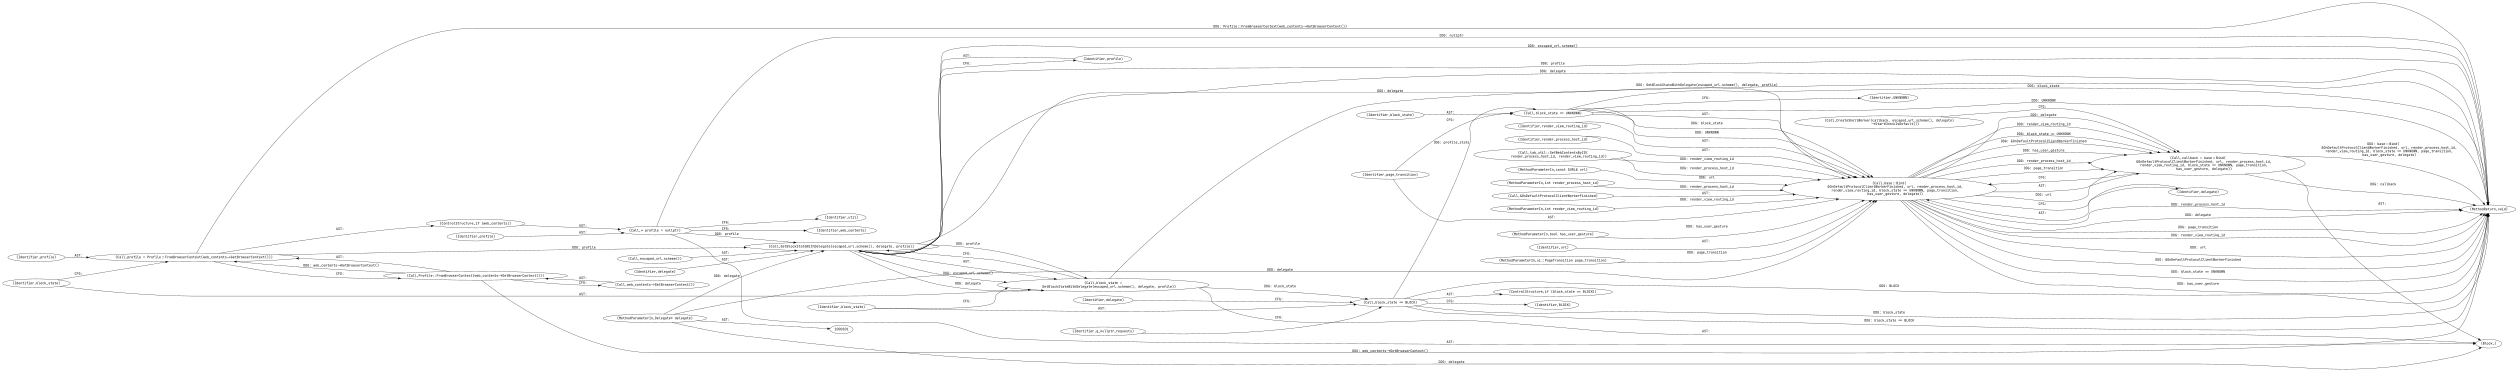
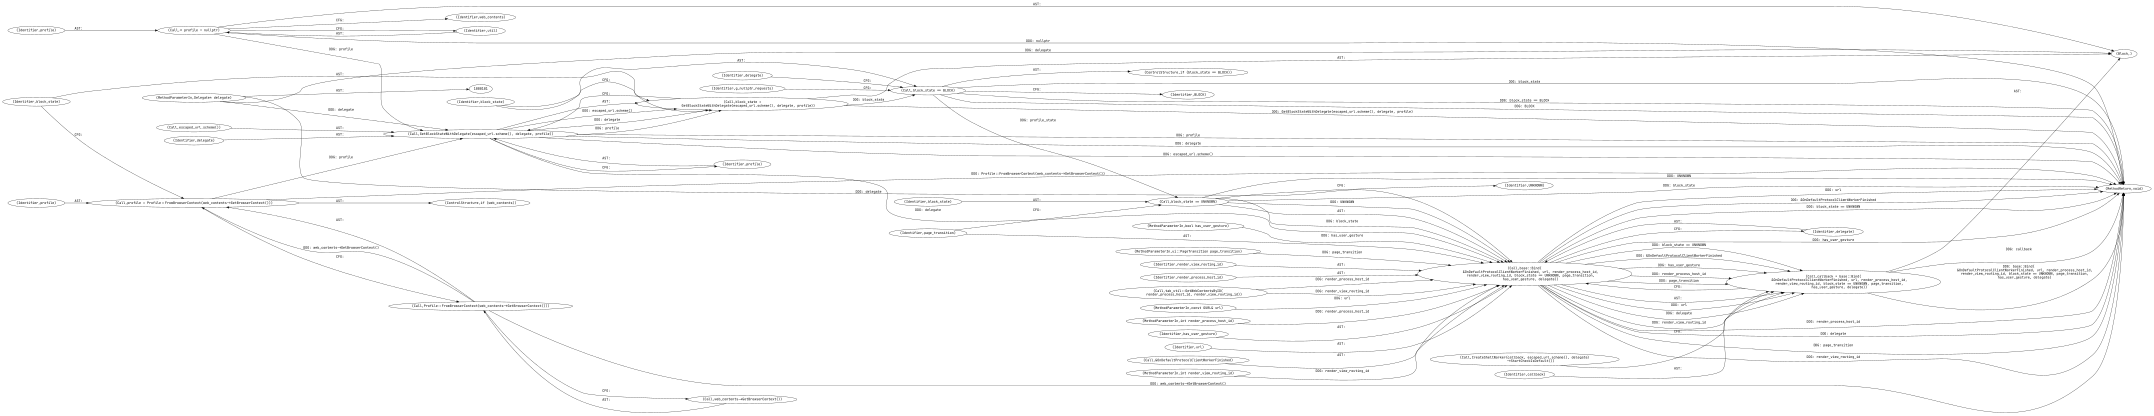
edge "(ControlStructure,if (web_contents))" -> "(Call,* profile = nullptr)": now "(Identifier,util)" -> "(Call,* profile = nullptr)"
node "(Identifier,has_user_gesture)": added
node "(Identifier,callback)": added
